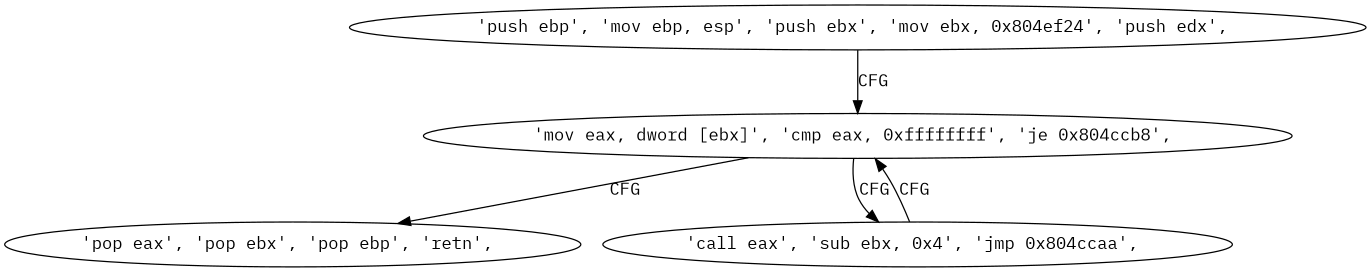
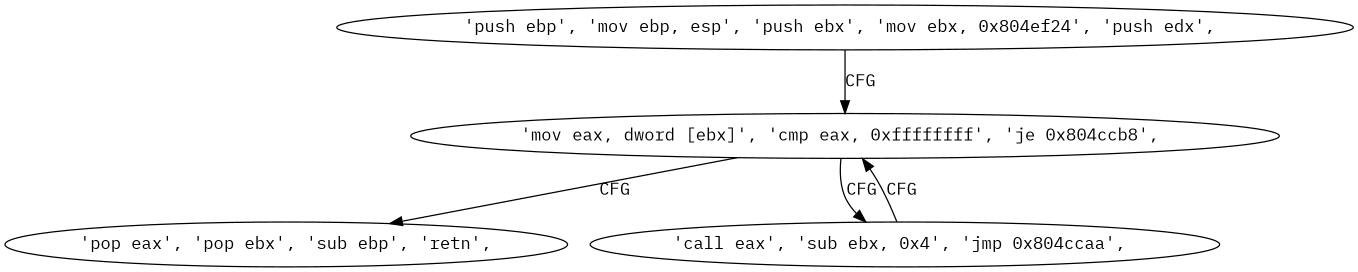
node "'pop eax', 'pop ebx', 'pop ebp', 'retn',": label "'pop eax', 'pop ebx', 'pop ebp', 'retn'," -> "'pop eax', 'pop ebx', 'sub ebp', 'retn',"
